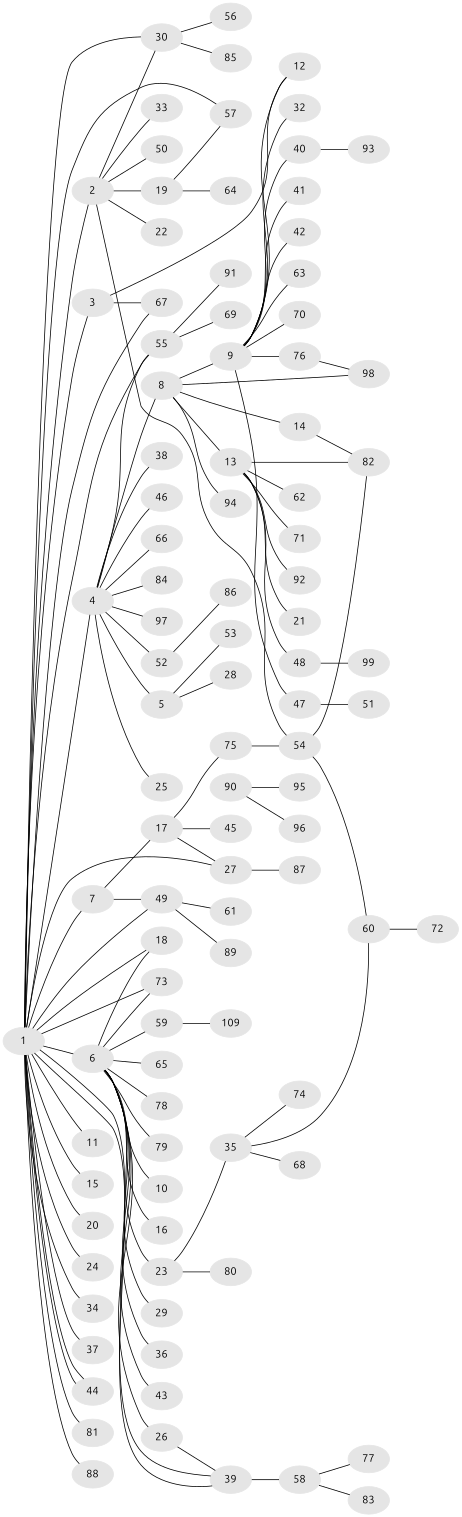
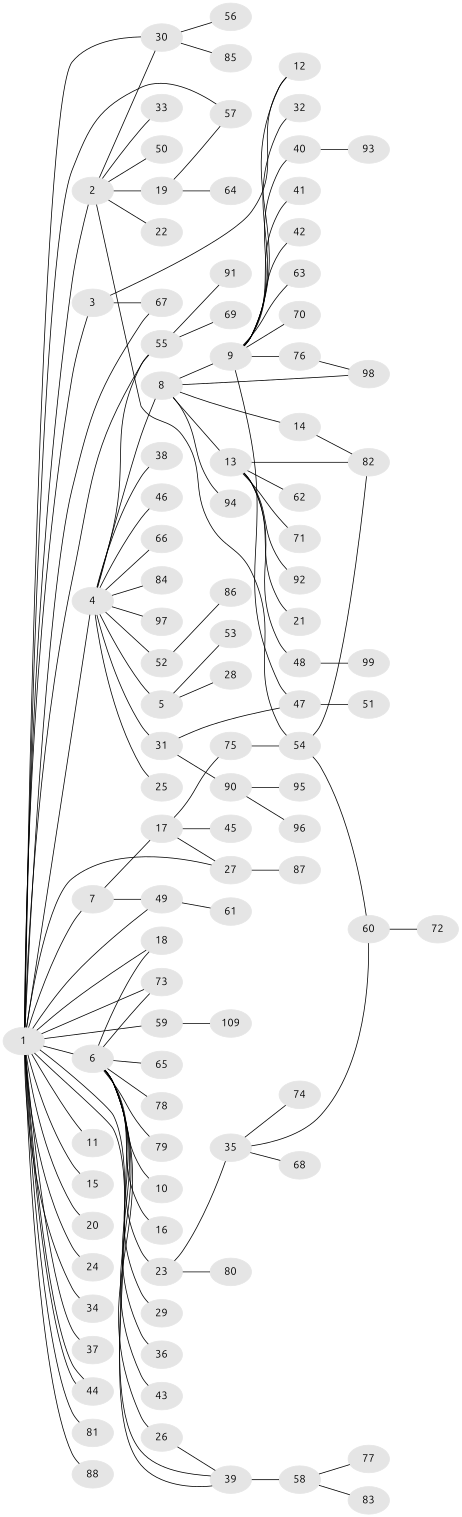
node "31": added
node "89": removed
edge "59" -- "6": now "59" -- "1"
